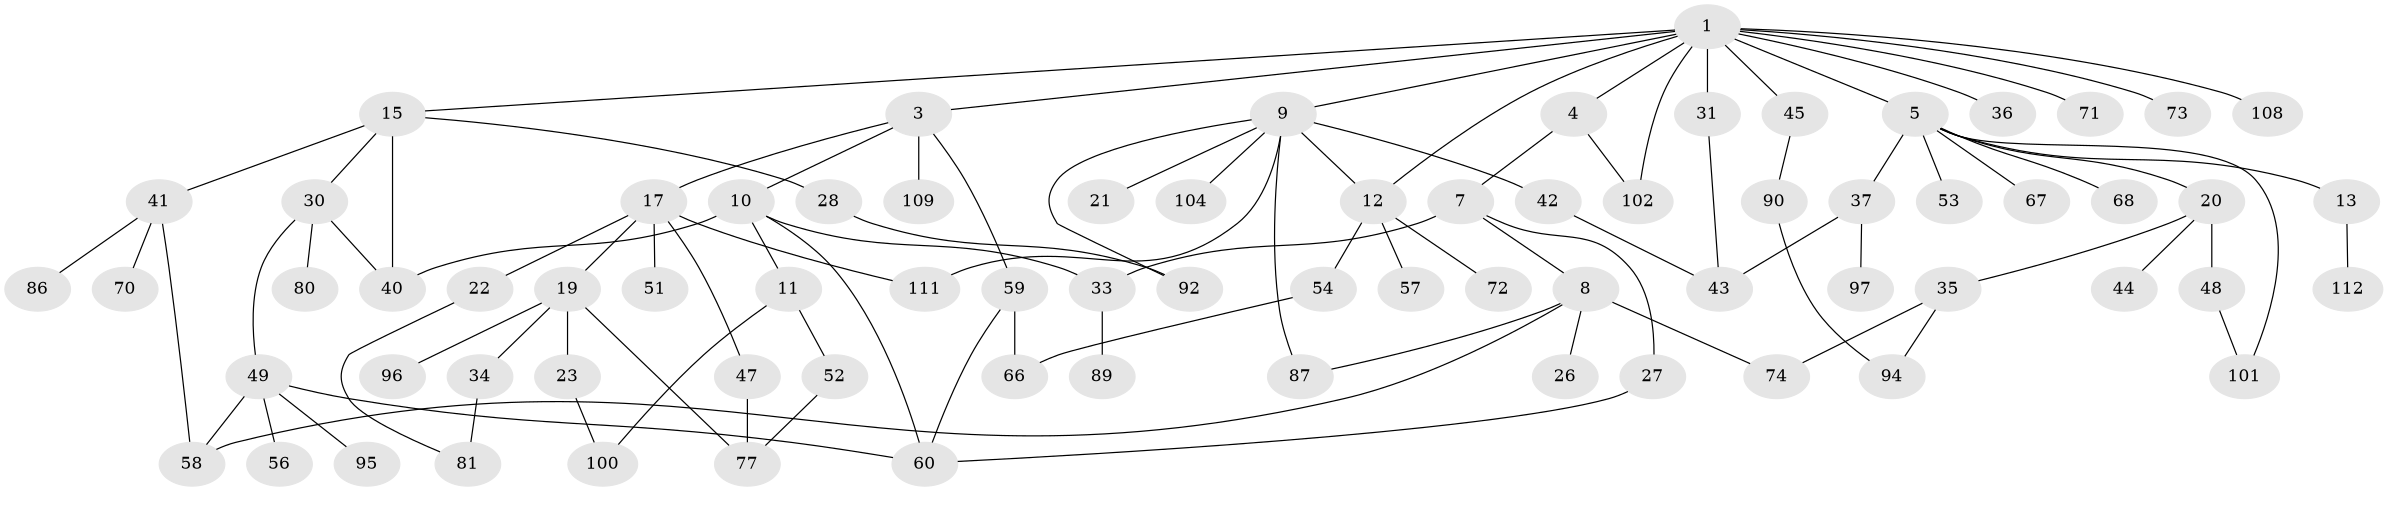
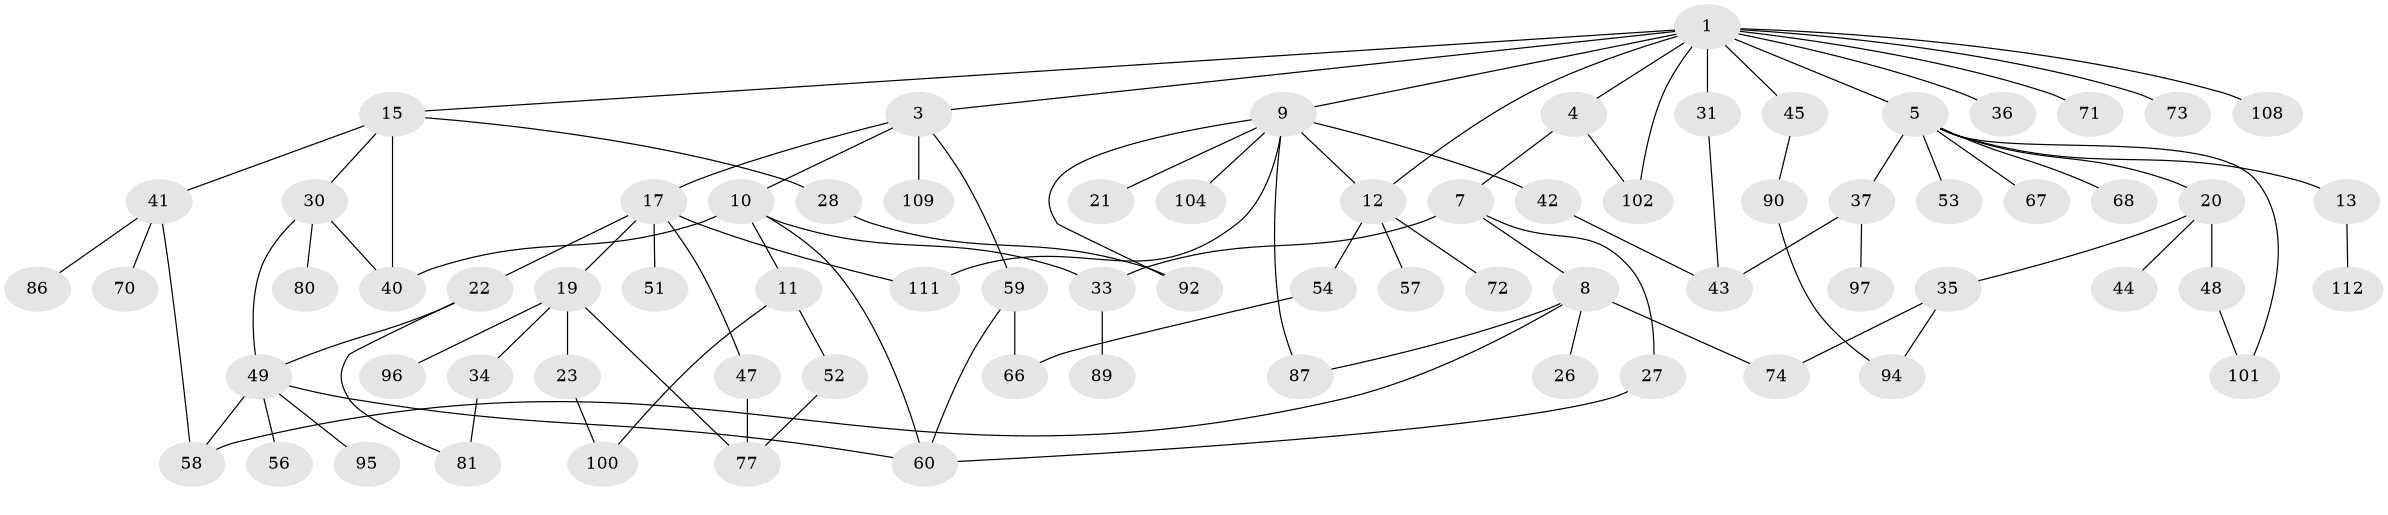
edge "22" -- "49": added
